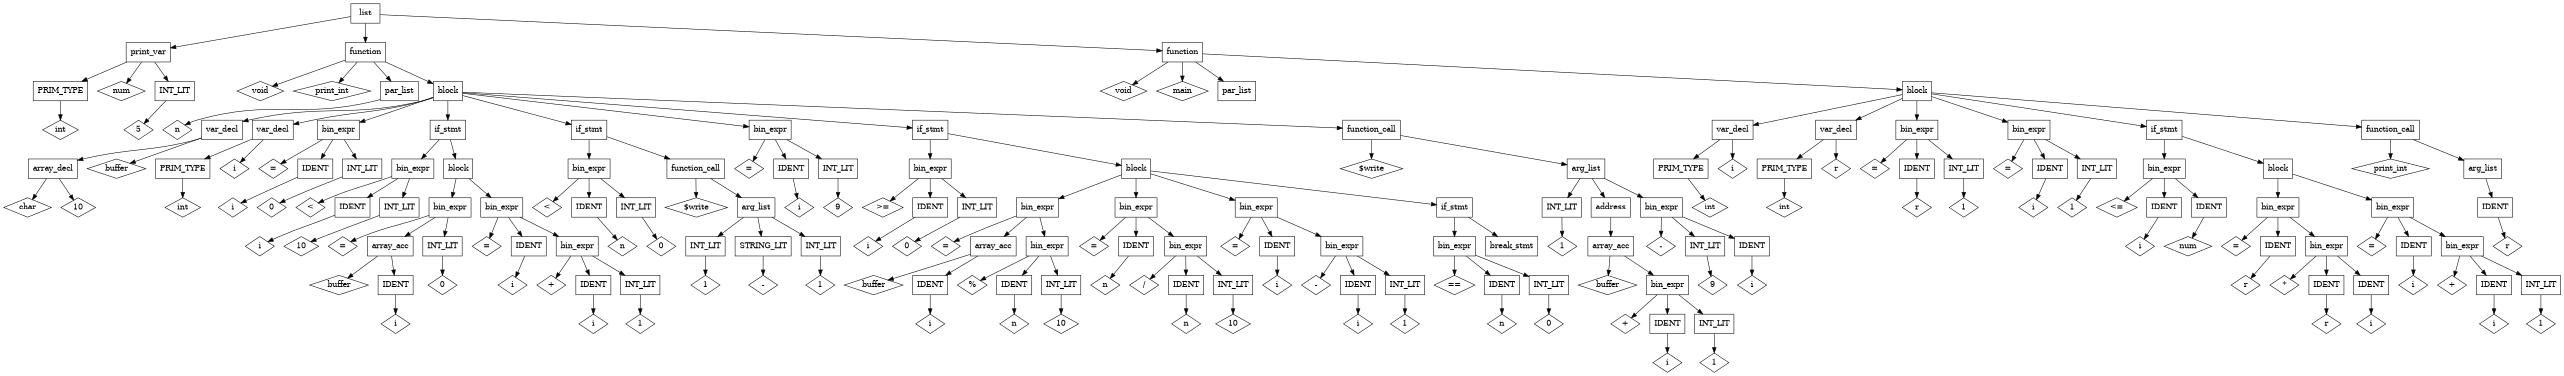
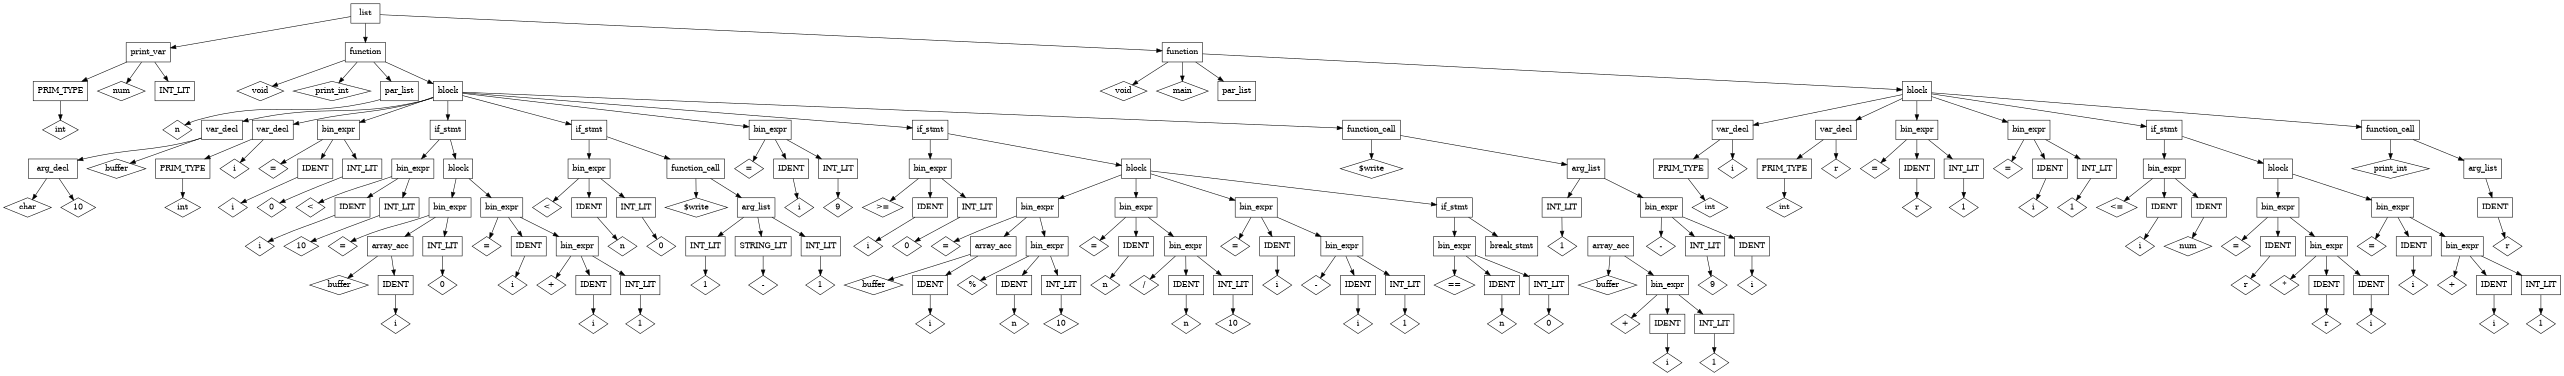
node "5": removed
node "array_decl": label "array_decl" -> "arg_decl"
node "address": removed
